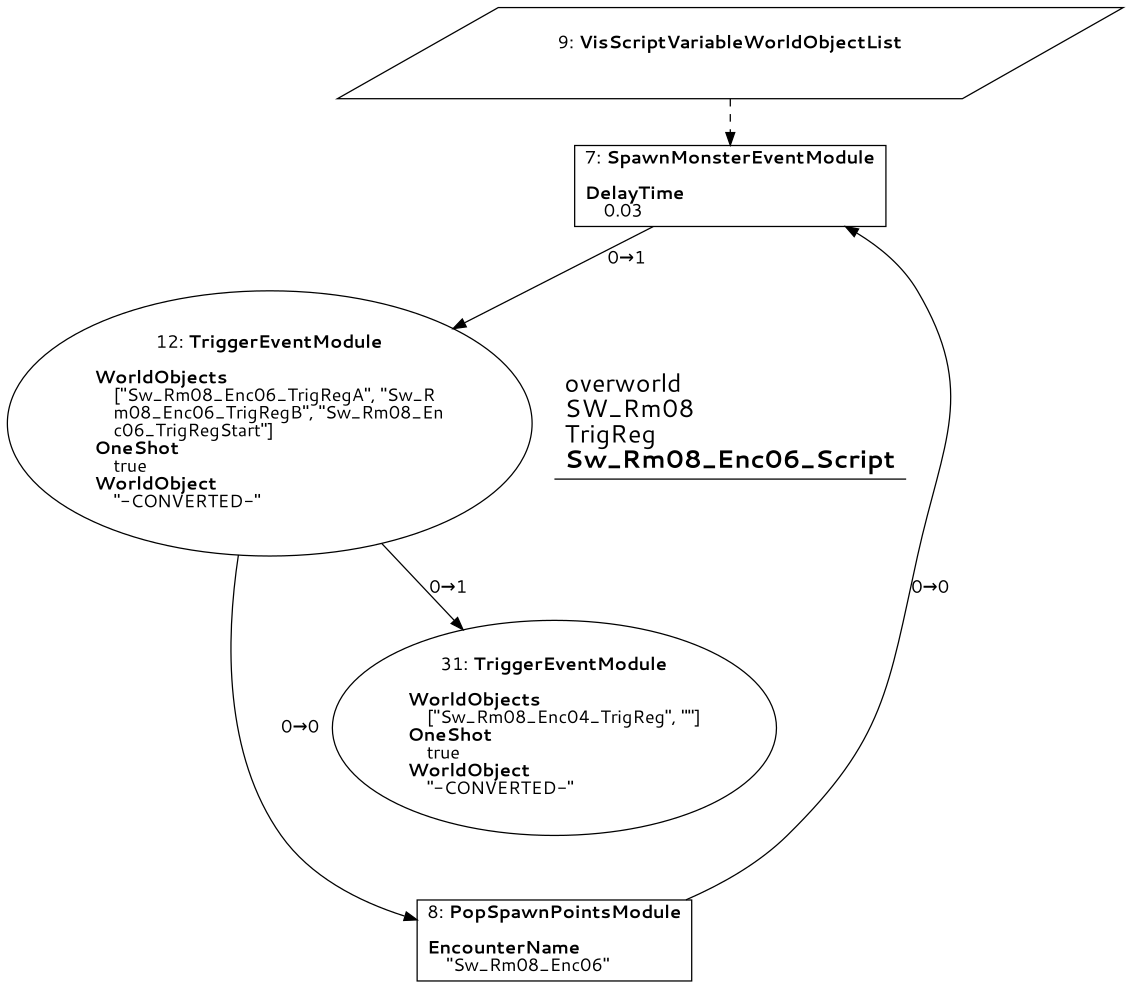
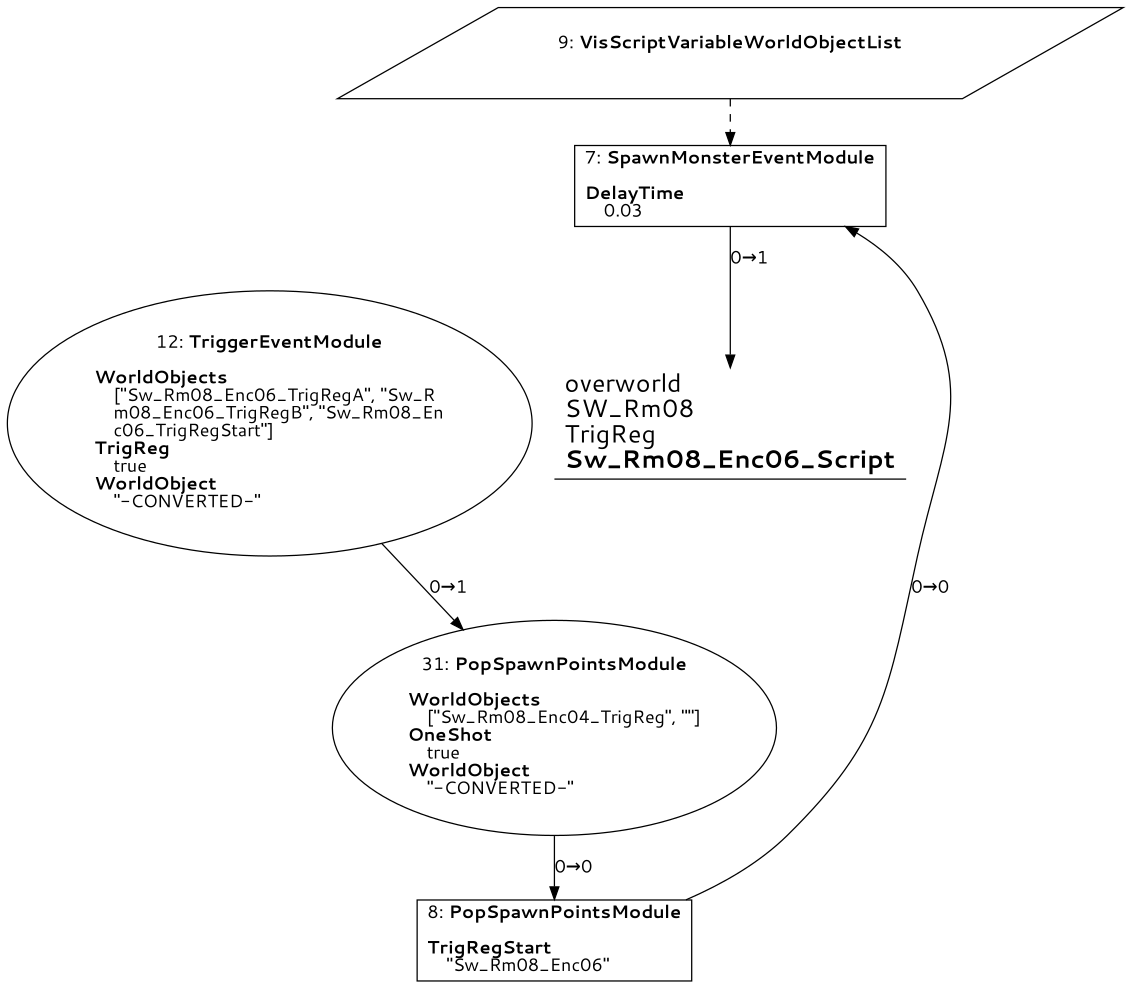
edge "7:" -> "12:": now "7:" -> "overworld"
node "12:": text "OneShot" -> "TrigReg"
node "31:": text "TriggerEventModule" -> "PopSpawnPointsModule"
edge "12:" -> "8:": now "31:" -> "8:"
node "8:": text "EncounterName" -> "TrigRegStart"
